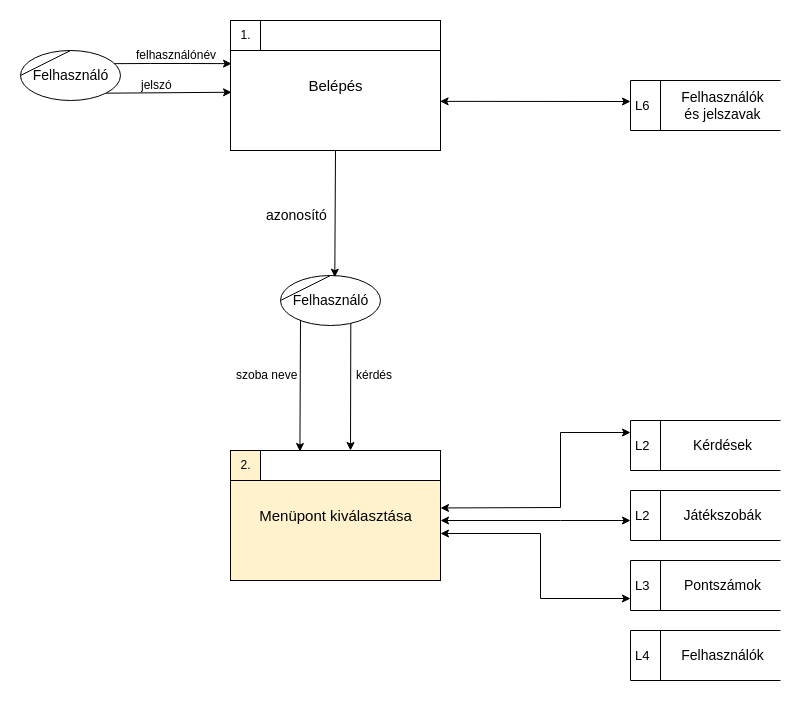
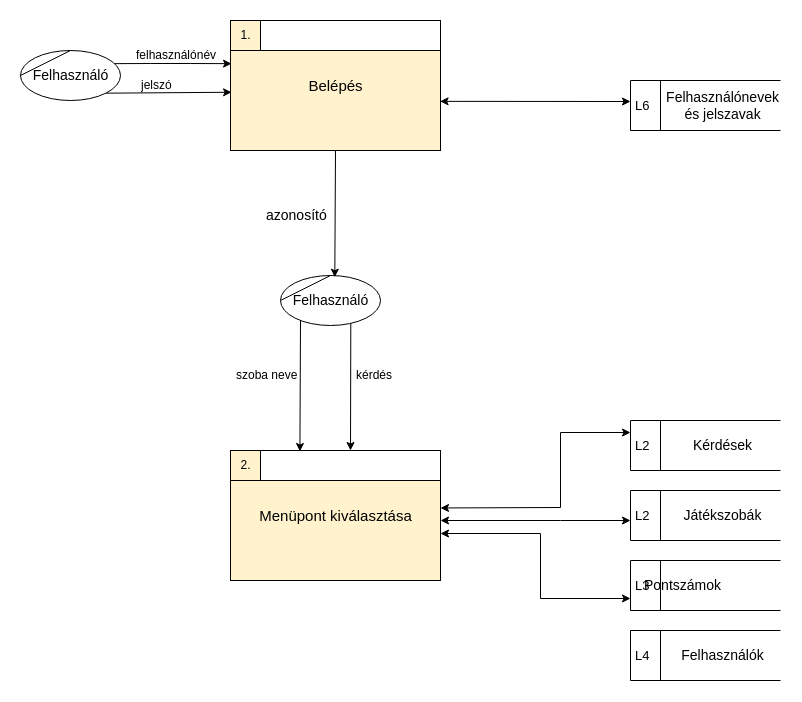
node "Belépés": fillcolor #ffffff -> #fff2cc
node "Felhasználók és jelszavak": label "Felhasználók és jelszavak" -> "Felhasználónevek és jelszavak"
node "Pontszámok": moved (723, 586) -> (683, 586)
